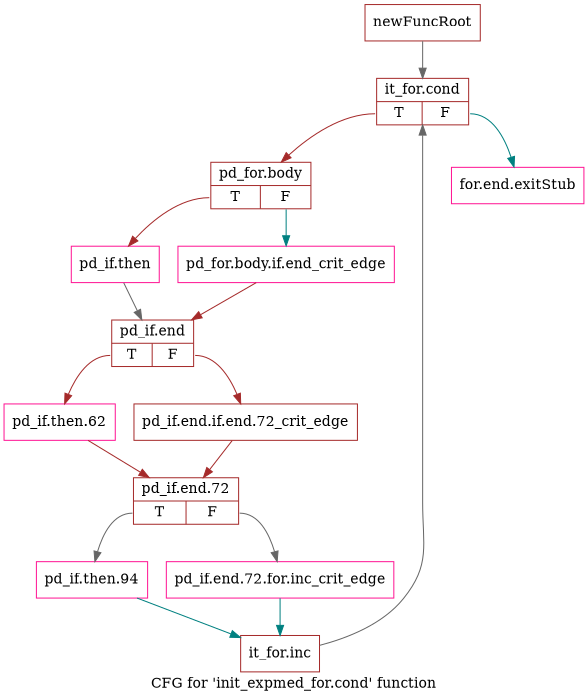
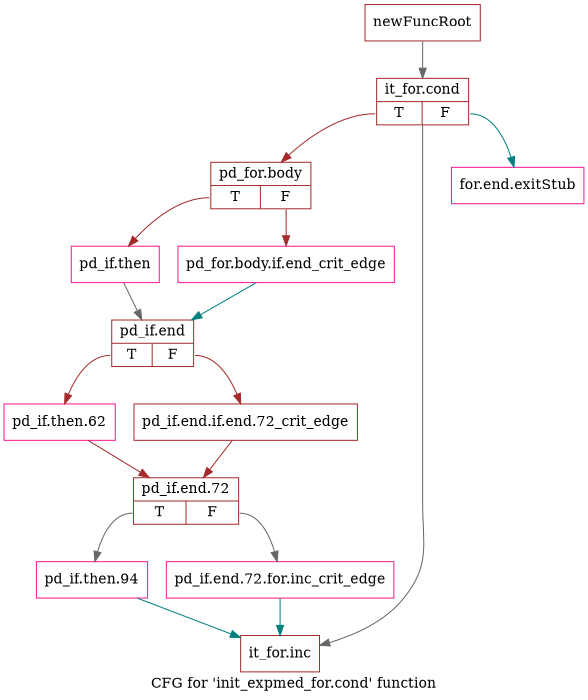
edge "pd_for.body" -> "pd_for.body.if.end_crit_edge": color teal -> brown
edge "pd_for.body.if.end_crit_edge" -> "pd_if.end": color brown -> teal
edge "it_for.inc" -> "it_for.cond": reversed
